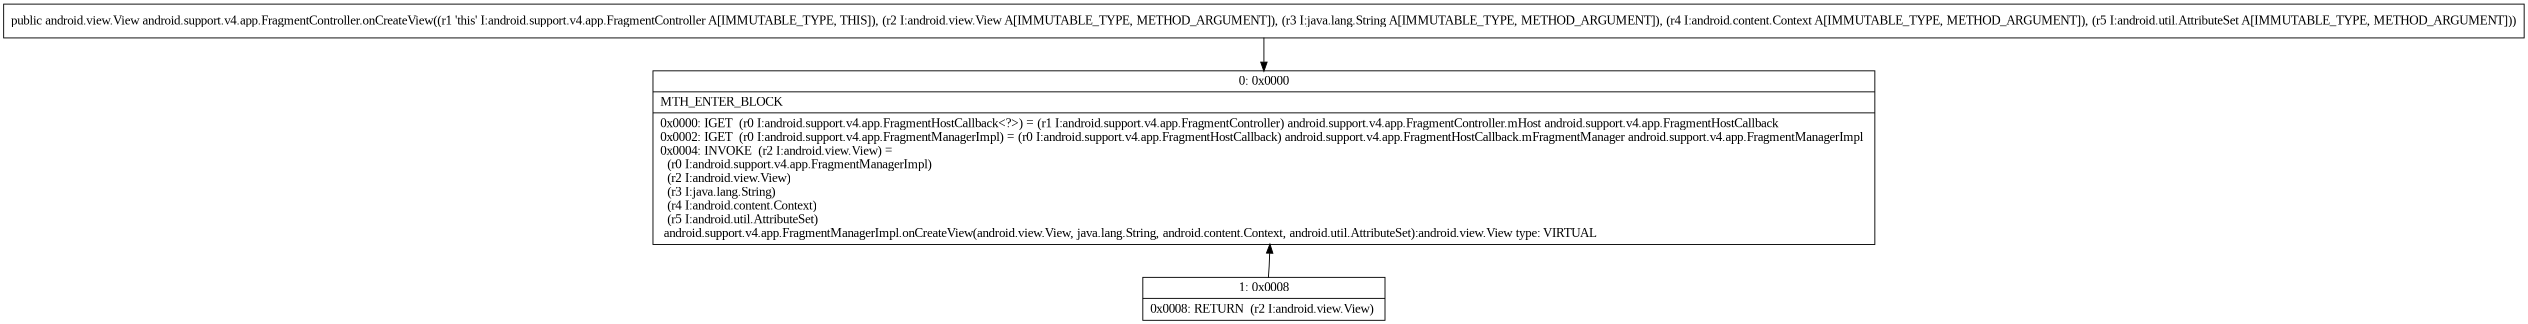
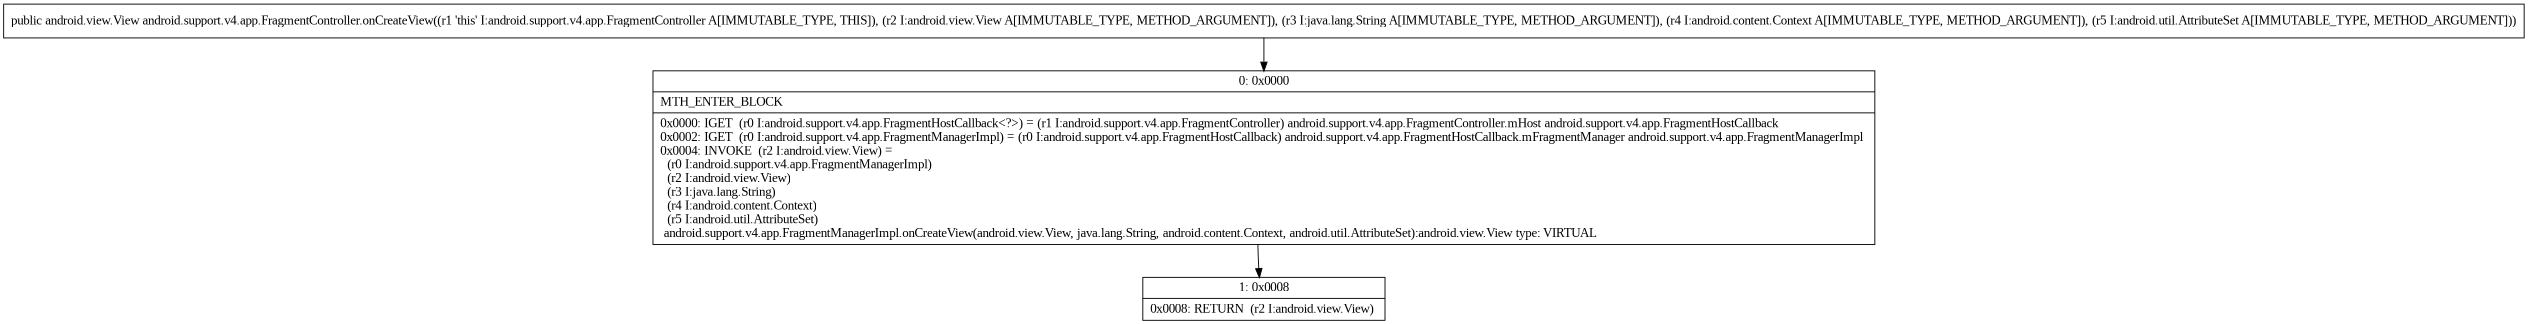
edge "1: 0x0008" -> "0: 0x0000": reversed
